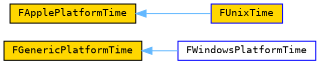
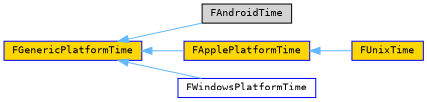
node "FApplePlatformTime": color black -> blue
node "FAndroidTime": added
node "FGenericPlatformTime": color black -> blue
edge "FApplePlatformTime" -> "FGenericPlatformTime": added
